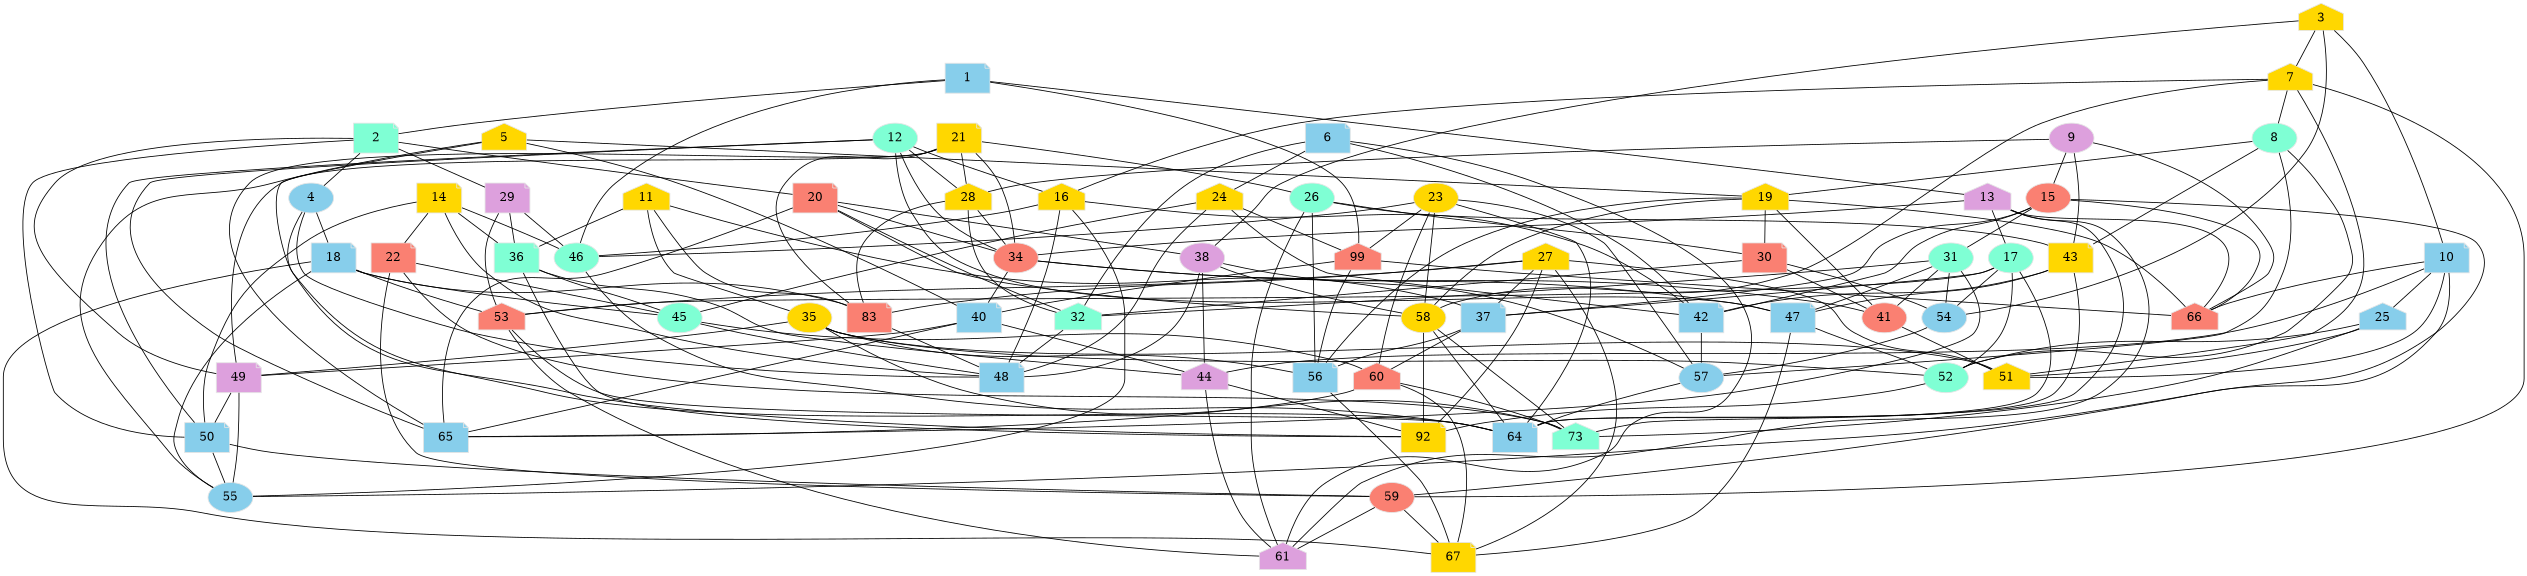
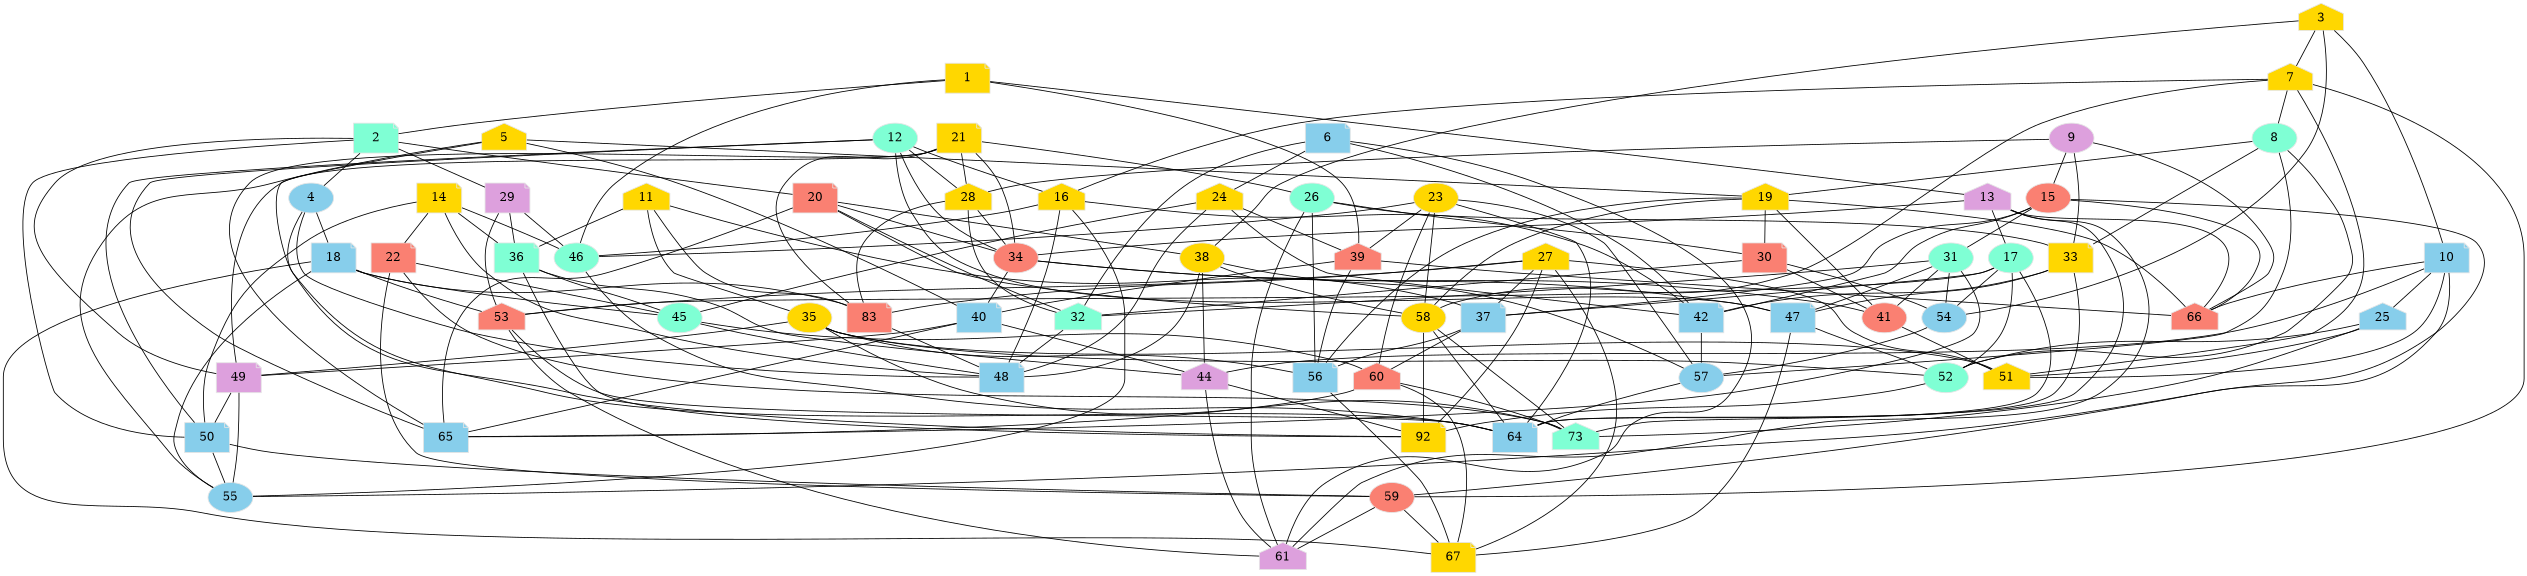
node "1": fillcolor skyblue -> gold
node "38": fillcolor plum -> gold
node "99": label "99" -> "39"
node "43": label "43" -> "33"
